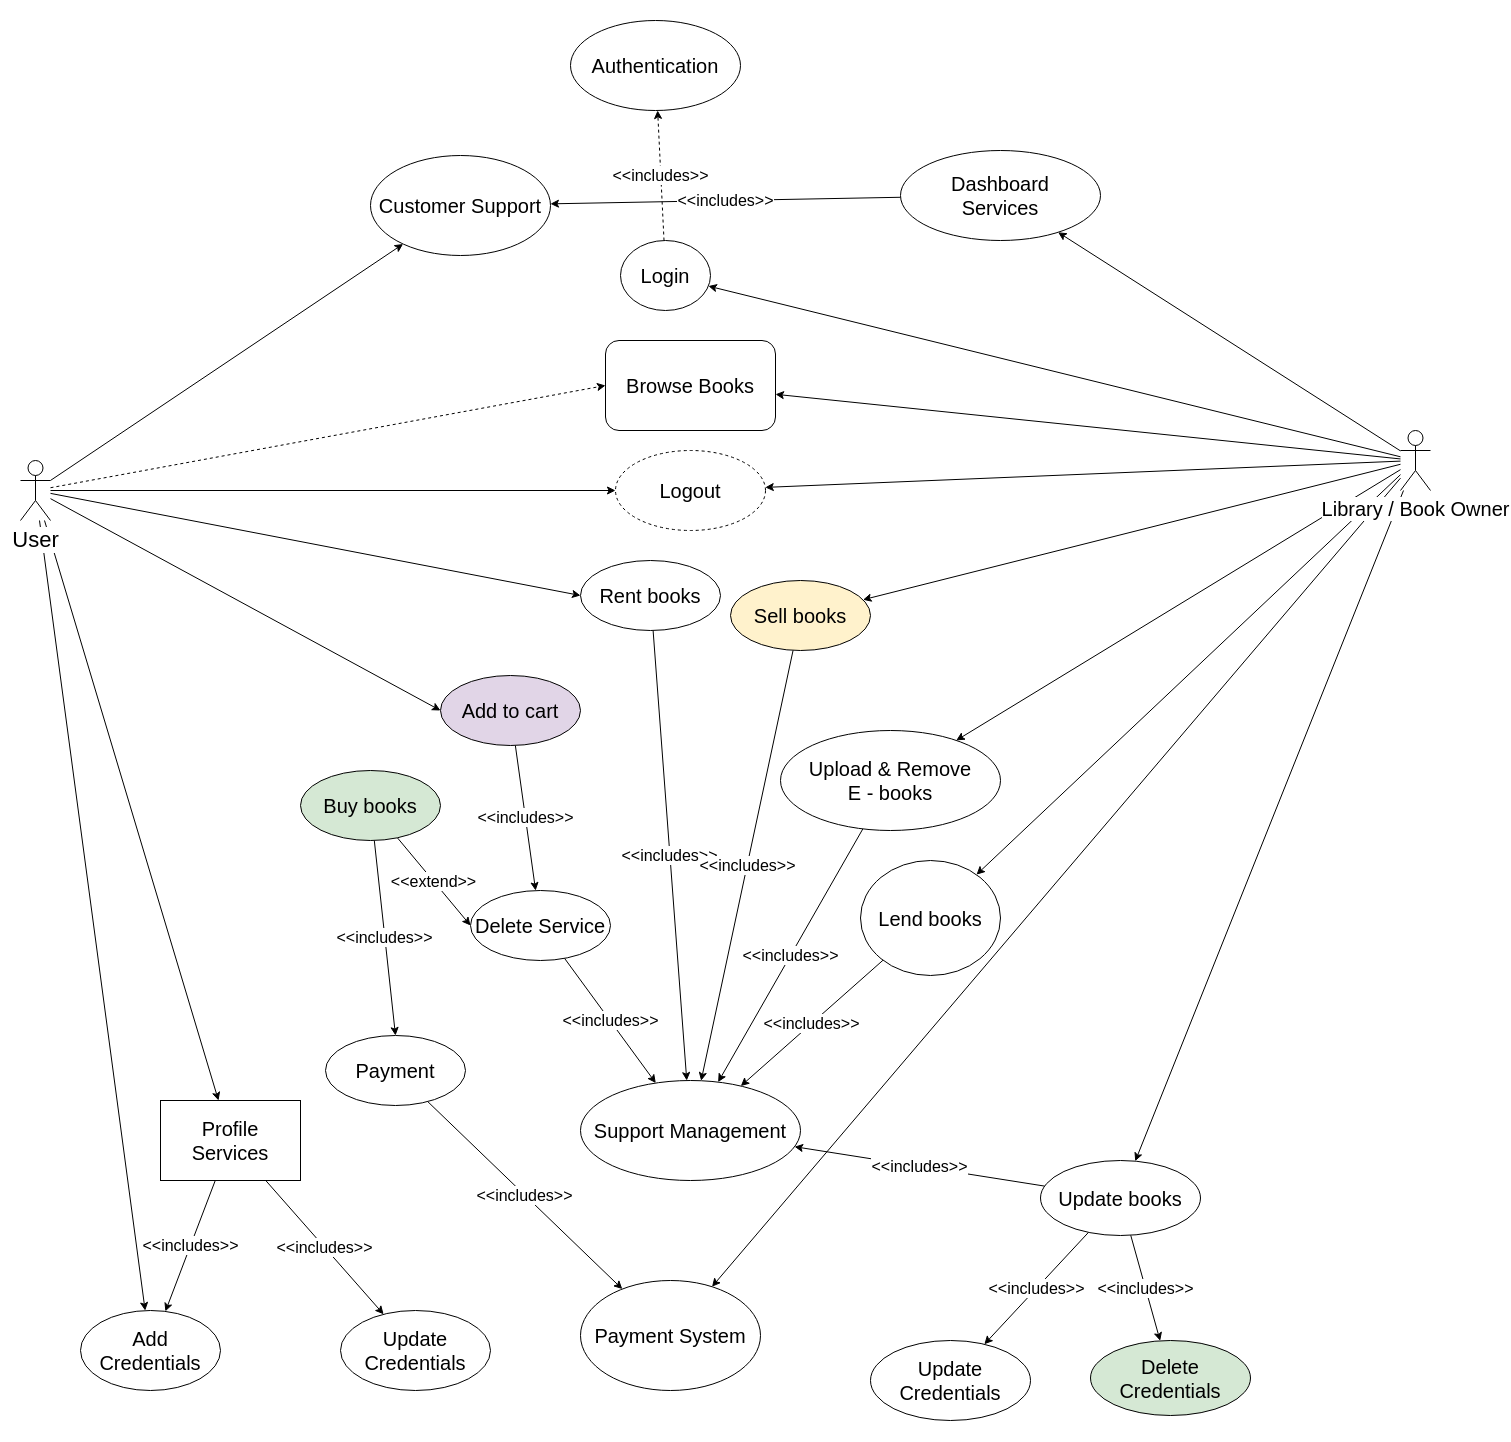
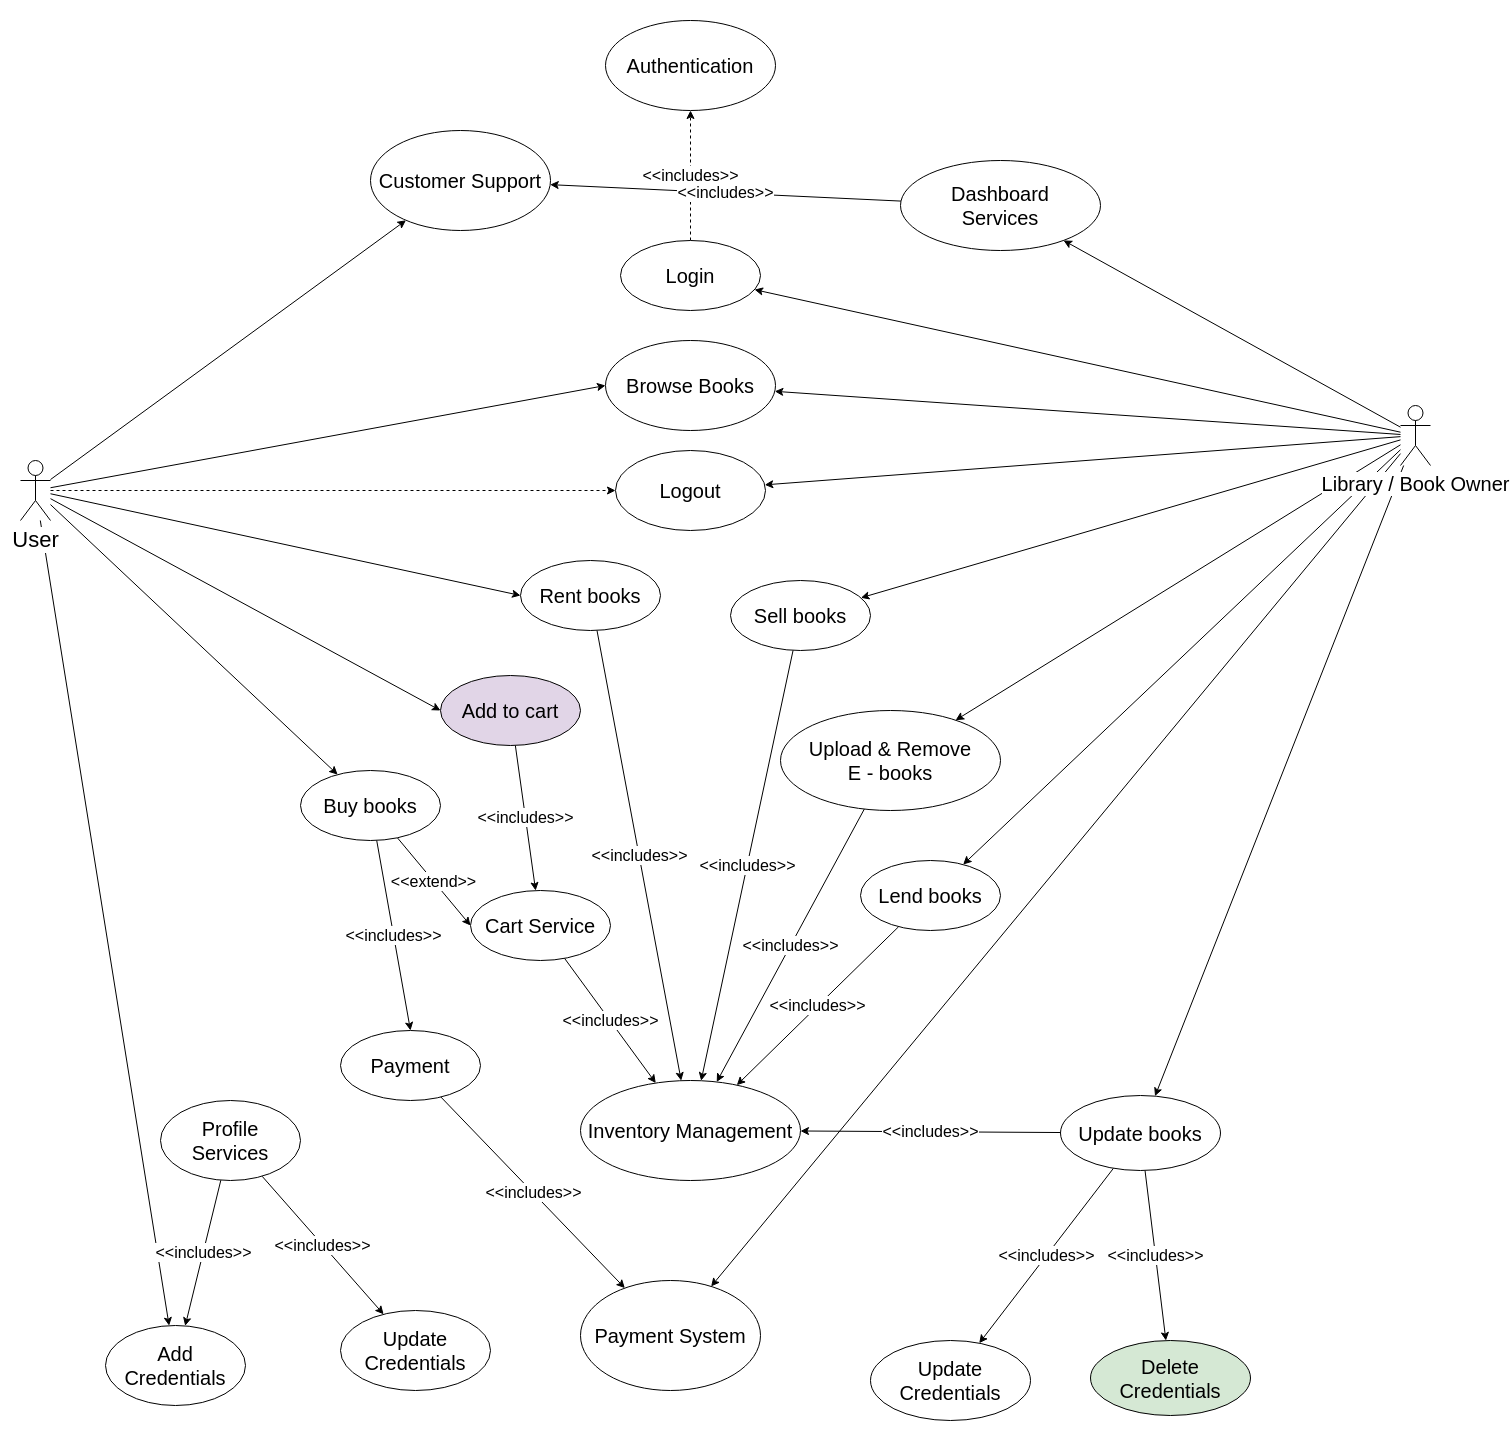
node "Authentication": moved (656, 66) -> (691, 66)
node "Dashboard Services": moved (1001, 196) -> (1001, 206)
node "Customer Support": moved (461, 206) -> (461, 181)
node "Login": size 90x70 -> 140x70
node "Browse Books": shape rounded rectangle -> ellipse
edge "User" -> "Browse Books": style dashed -> solid
node "Library / Book Owner": moved (1416, 461) -> (1416, 436)
edge "User" -> "Logout": style solid -> dashed
node "Logout": style dashed -> solid
node "Rent books": moved (651, 596) -> (591, 596)
node "Sell books": fillcolor #fff2cc -> #ffffff
node "Upload & Remove E - books": moved (891, 781) -> (891, 761)
node "Buy books": fillcolor #d5e8d4 -> #ffffff
edge "User" -> "Profile Services": now "User" -> "Buy books"
node "Lend books": size 140x115 -> 140x70
node "Delete Service": label "Delete Service" -> "Cart Service"
node "Payment": moved (396, 1071) -> (411, 1066)
node "Support Management": label "Support Management" -> "Inventory Management"
node "Profile Services": shape rectangle -> ellipse
node "Update books": moved (1121, 1198) -> (1141, 1133)
node "Add Credentials": moved (151, 1351) -> (176, 1366)
